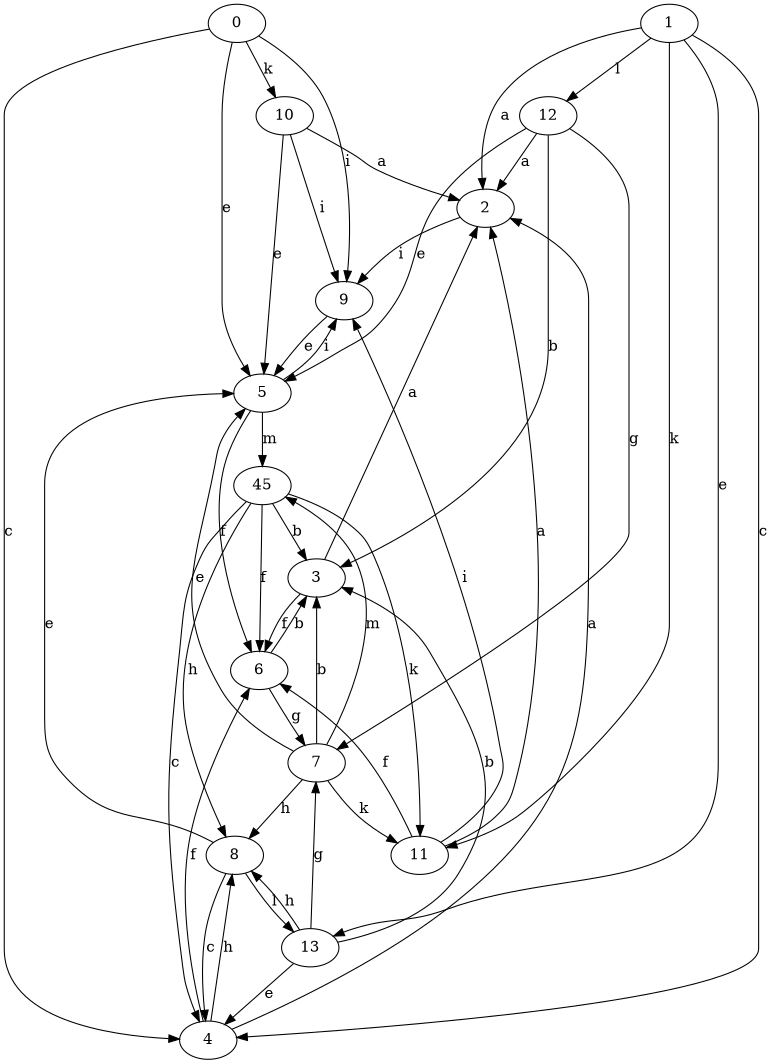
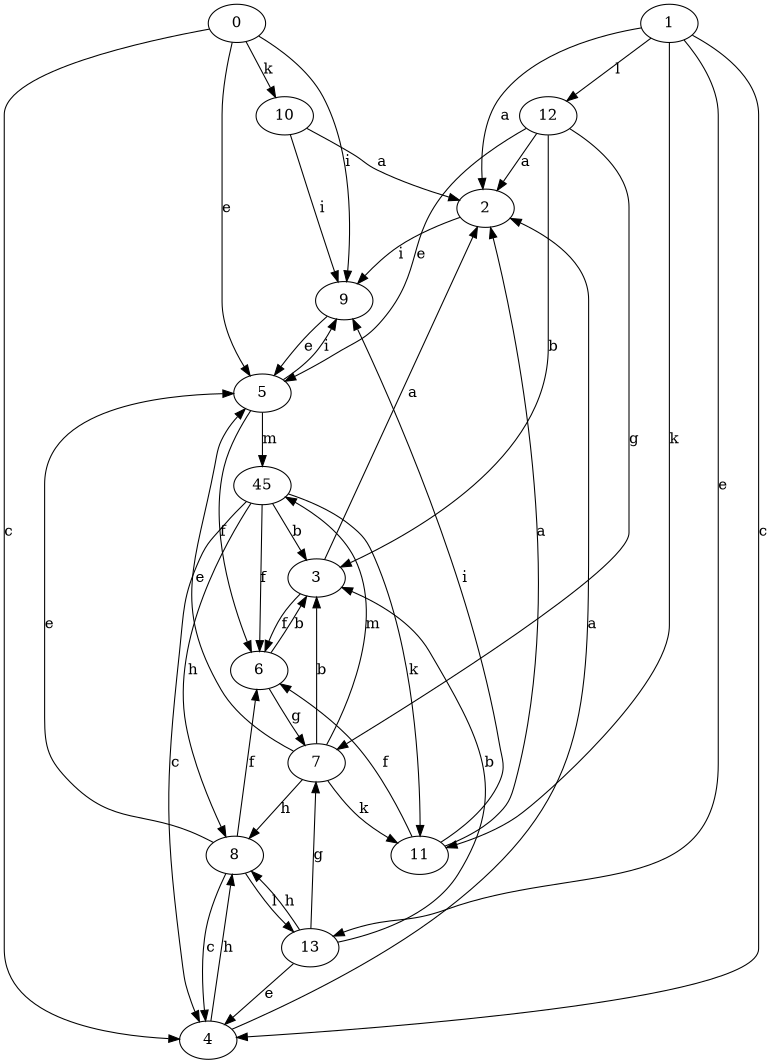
edge "10" -> "5": removed, label "e"
edge "4" -> "6": now "8" -> "6"
